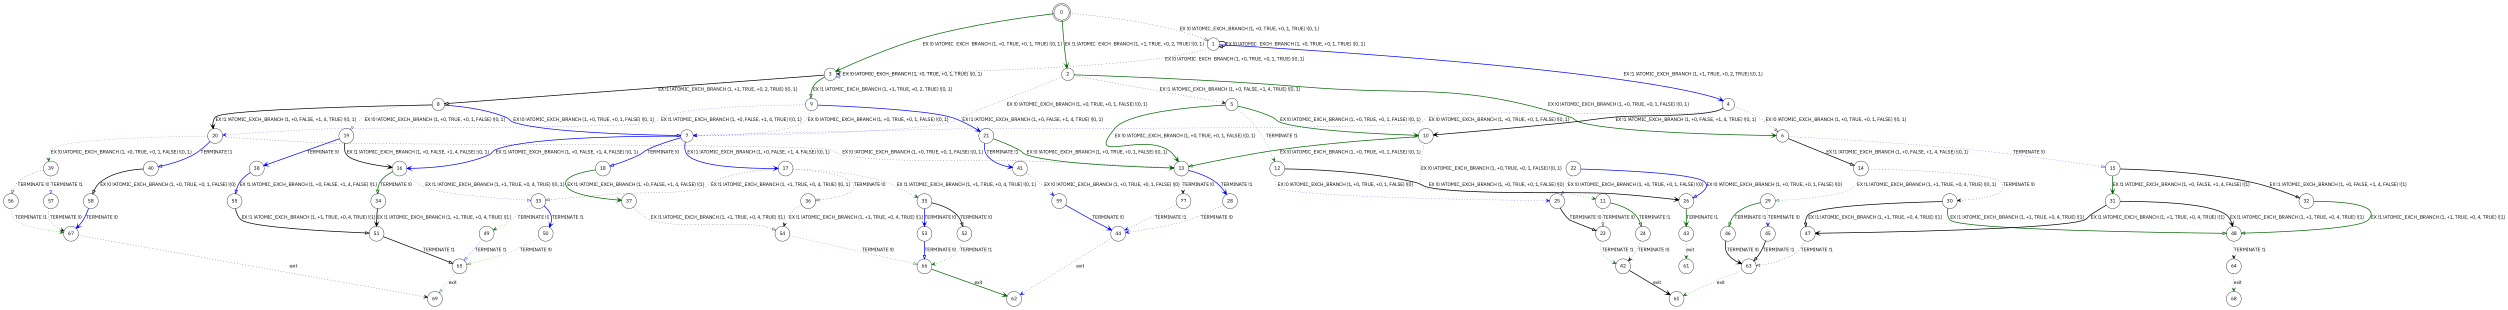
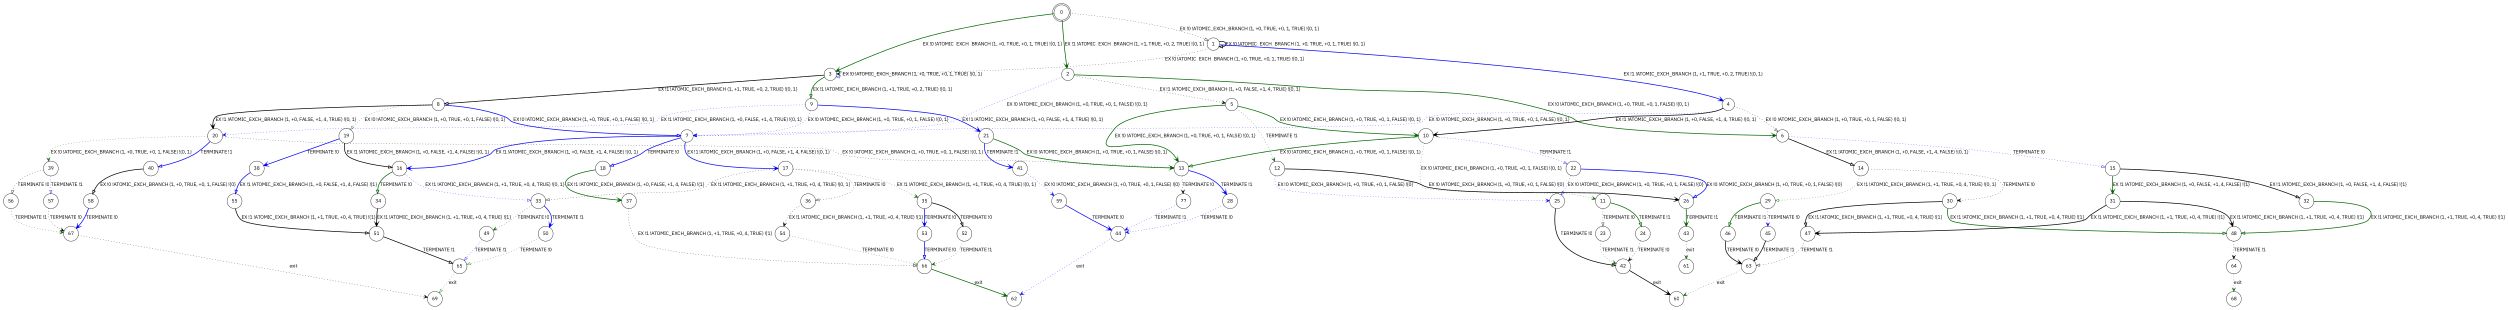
edge "10" -> "22": added, label "TERMINATE !1"
edge "19" -> "16": arrowhead vee -> onormal
edge "25" -> "23": now "25" -> "42"
edge "37" -> "54": now "37" -> "66"
